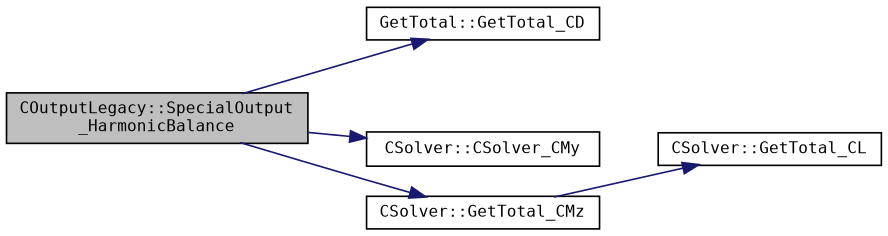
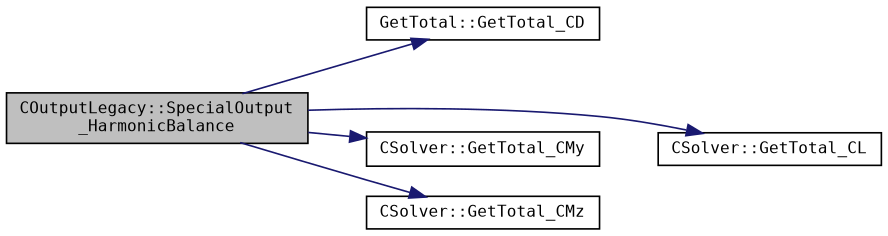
node "CSolver::CSolver_CMy": label "CSolver::CSolver_CMy" -> "CSolver::GetTotal_CMy"
edge "CSolver::GetTotal_CMz" -> "CSolver::GetTotal_CL": now "COutputLegacy::SpecialOutput _HarmonicBalance" -> "CSolver::GetTotal_CL"
